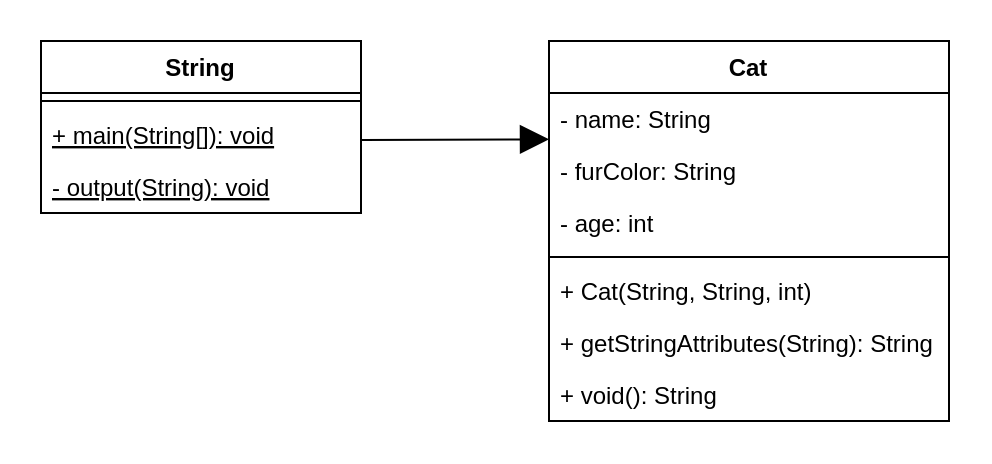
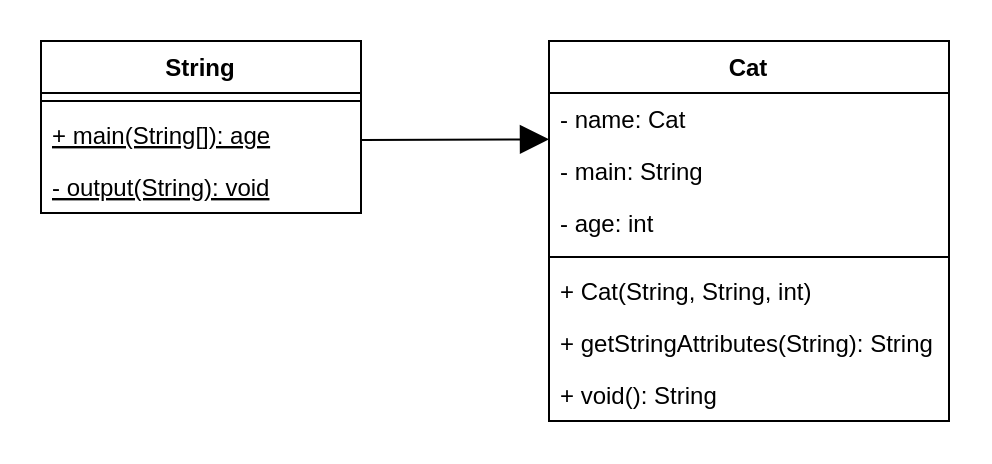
node "- name: String": label "- name: String" -> "- name: Cat"
node "+ main(String[]): void": label "+ main(String[]): void" -> "+ main(String[]): age"
node "- furColor: String": label "- furColor: String" -> "- main: String"
